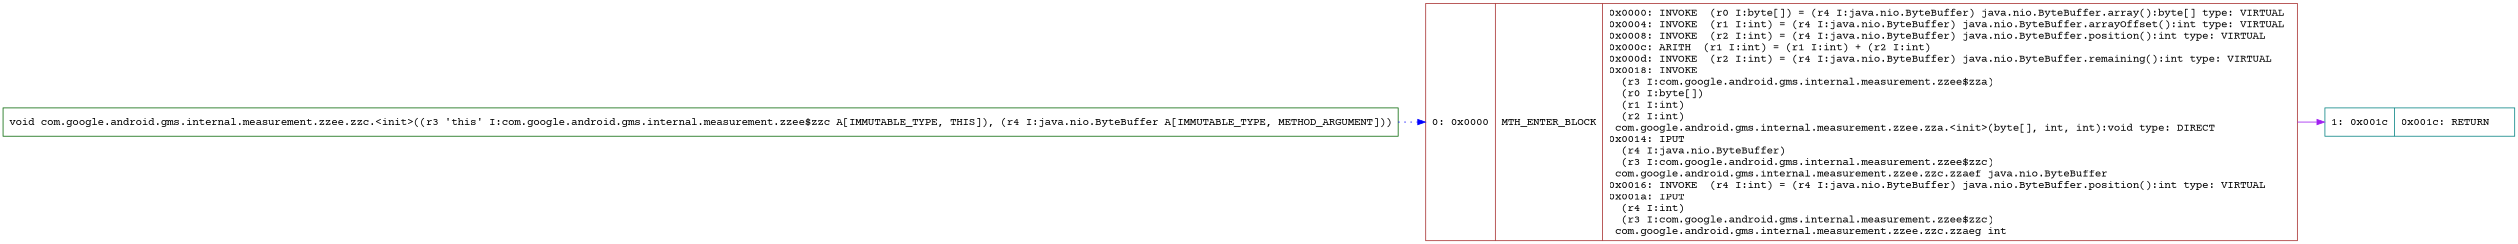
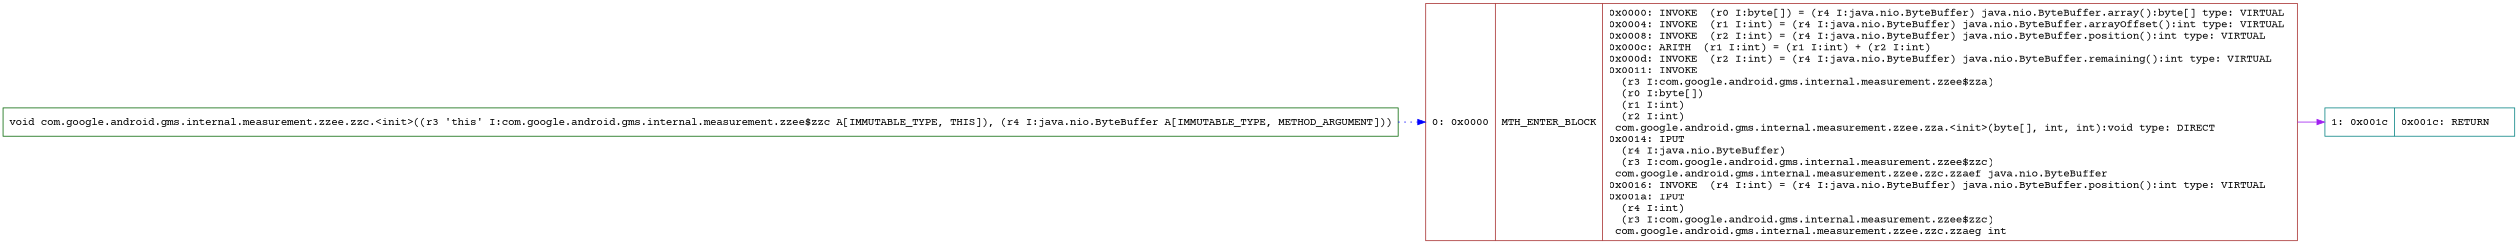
node "0: 0x0000": text "0x0018: INVOKE" -> "0x0011: INVOKE"
